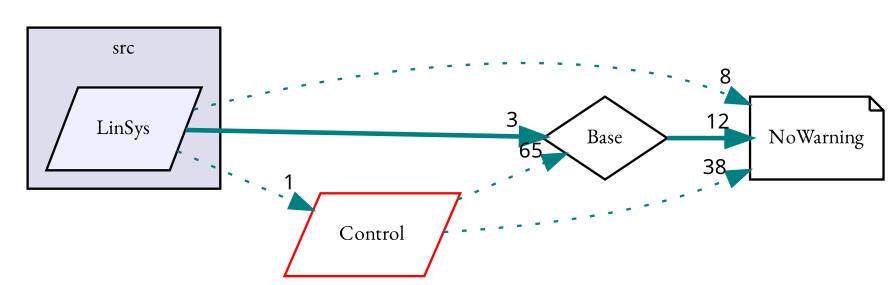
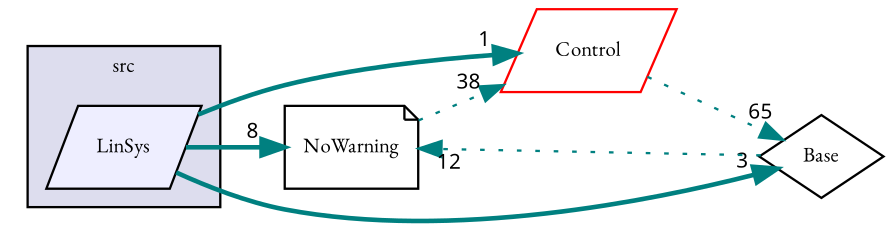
edge "LinSys" -> "NoWarning": style dotted -> bold
edge "Base" -> "NoWarning": style bold -> dotted
edge "LinSys" -> "Control": style dotted -> bold
edge "Control" -> "NoWarning": reversed
